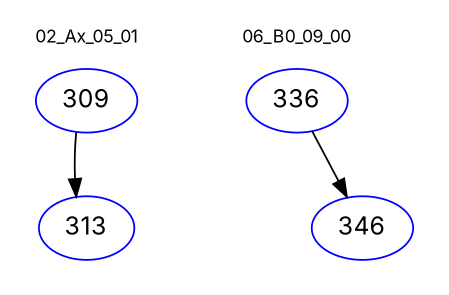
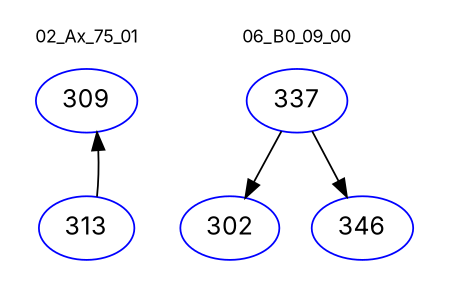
cluster "02_Ax_05_01": label "02_Ax_05_01" -> "02_Ax_75_01"
node "336": label "336" -> "337"
edge "309" -> "313": reversed
node "302": added
